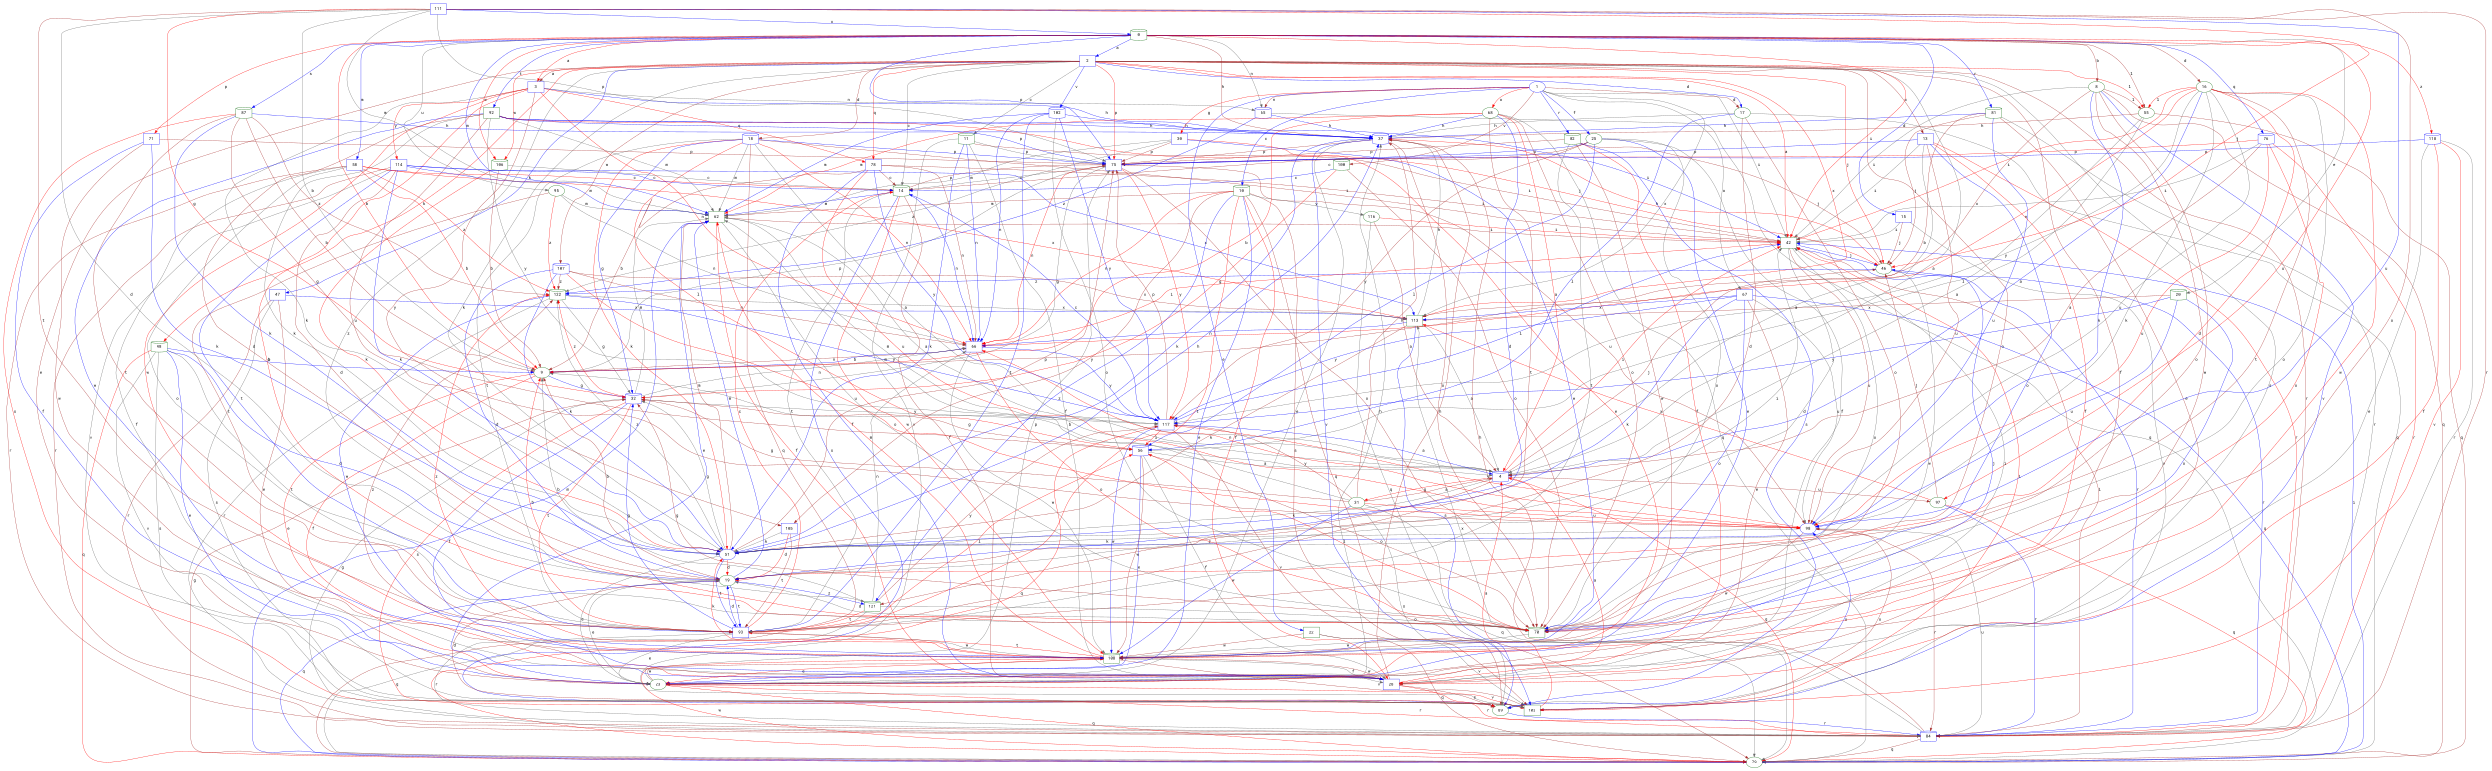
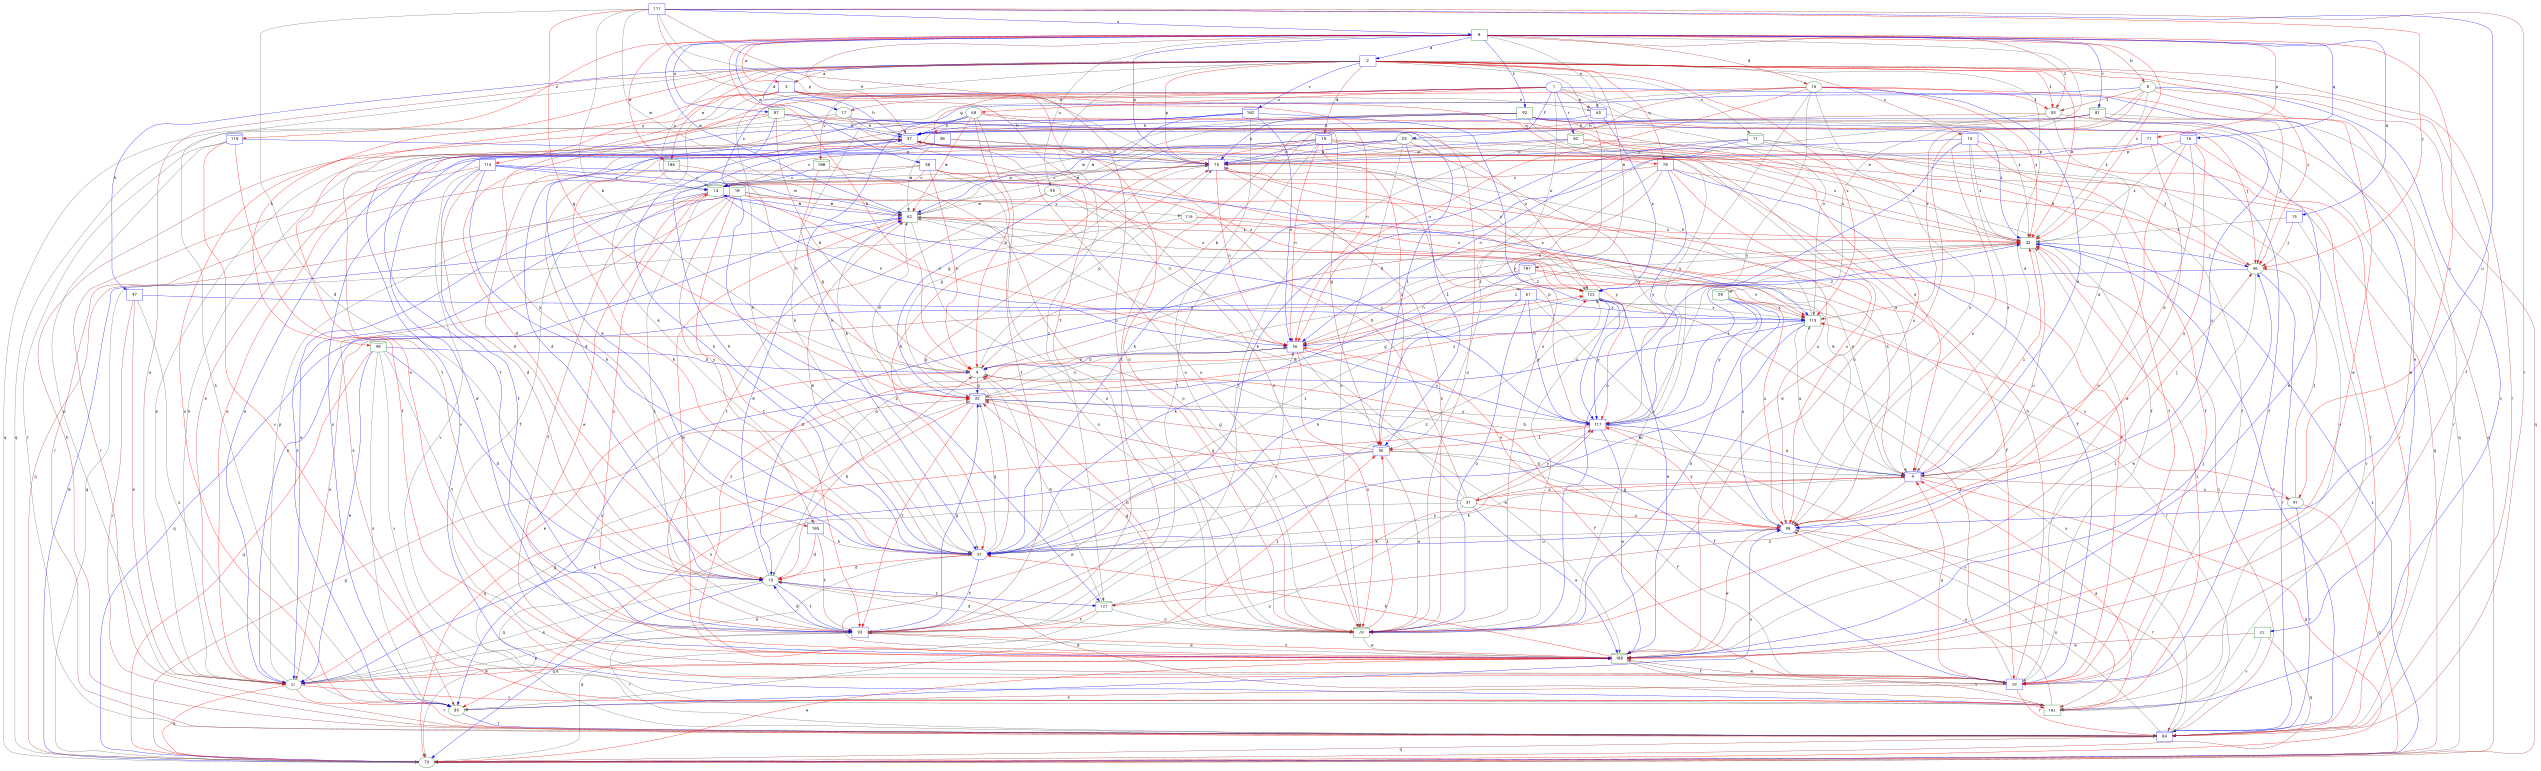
node "0": shape cylinder -> box
edge "113" -> "51": color brown -> blue
edge "51" -> "98": added, label "u"
